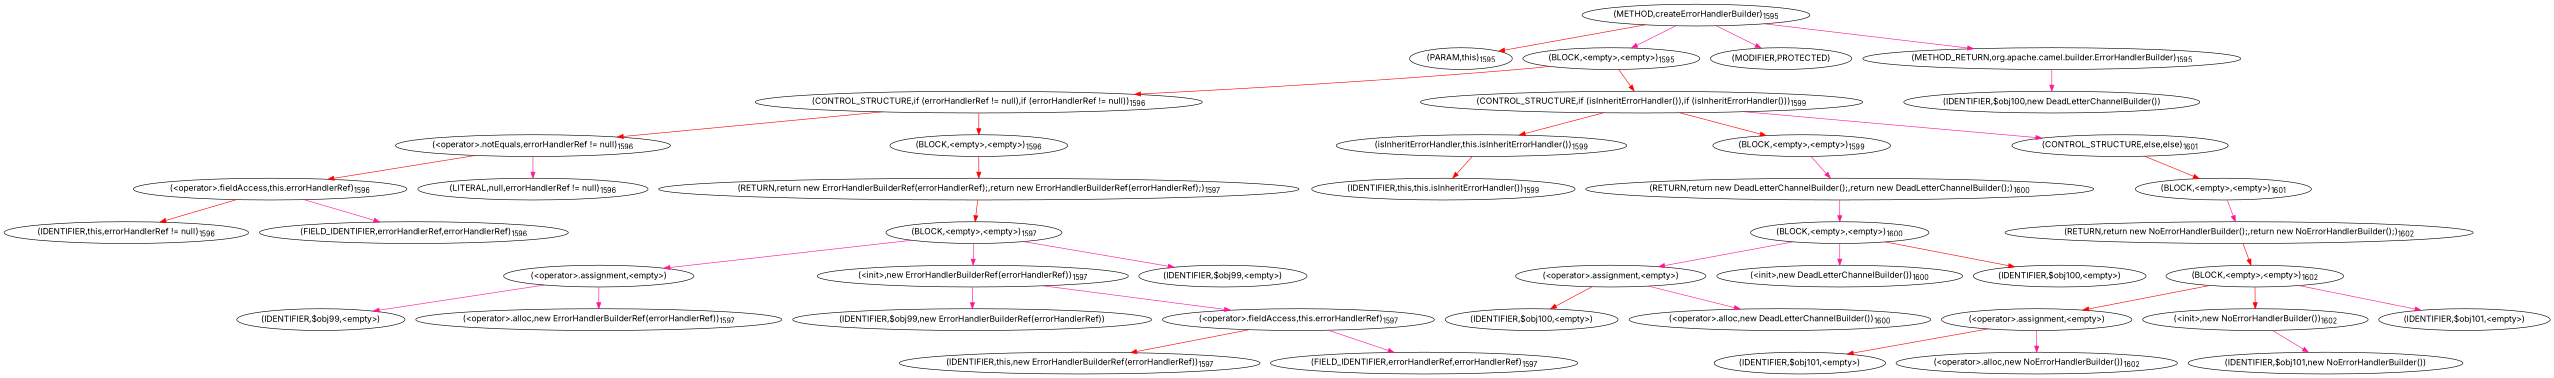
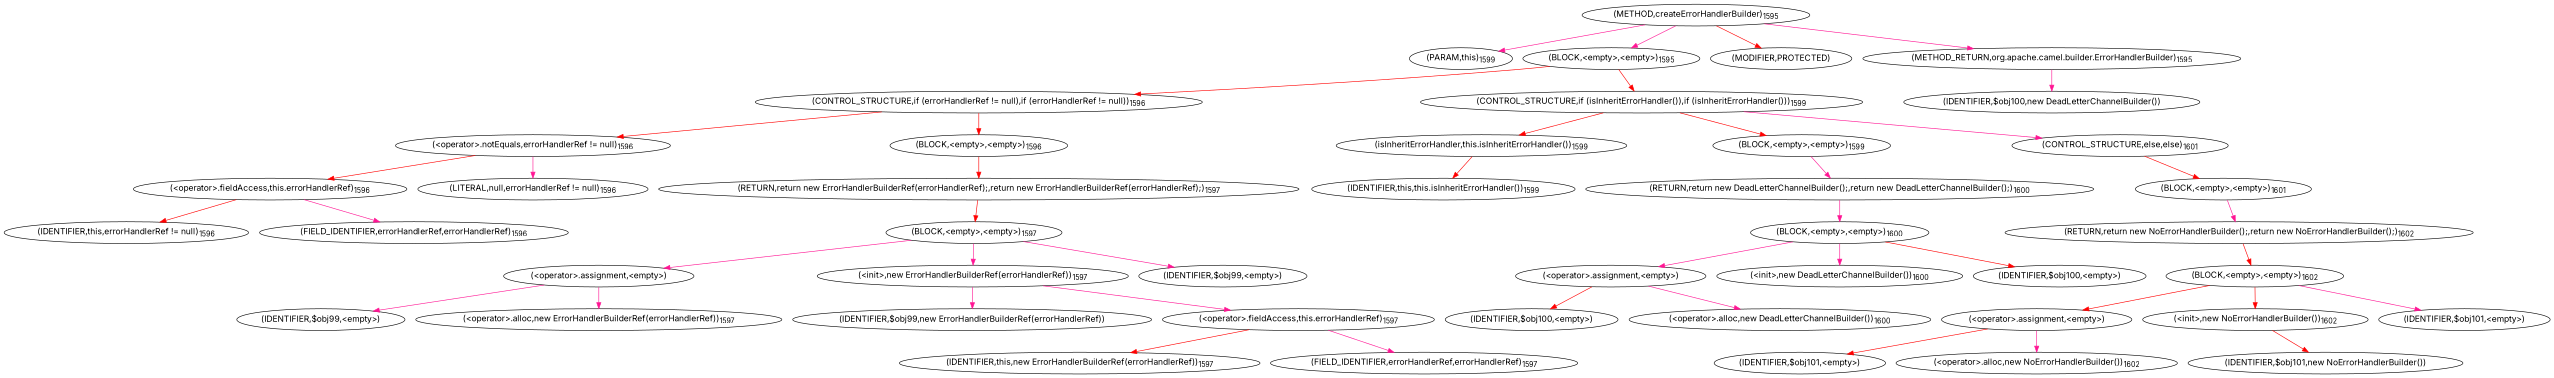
edge "(METHOD,createErrorHandlerBuilder)" -> "(MODIFIER,PROTECTED)": color deeppink -> red
edge "(METHOD,createErrorHandlerBuilder)" -> "(PARAM,this)": color red -> deeppink
node "(PARAM,this)": text "1595" -> "1599"
edge "(<init>,new NoErrorHandlerBuilder())" -> "(IDENTIFIER,$obj101,new NoErrorHandlerBuilder())": color deeppink -> red
